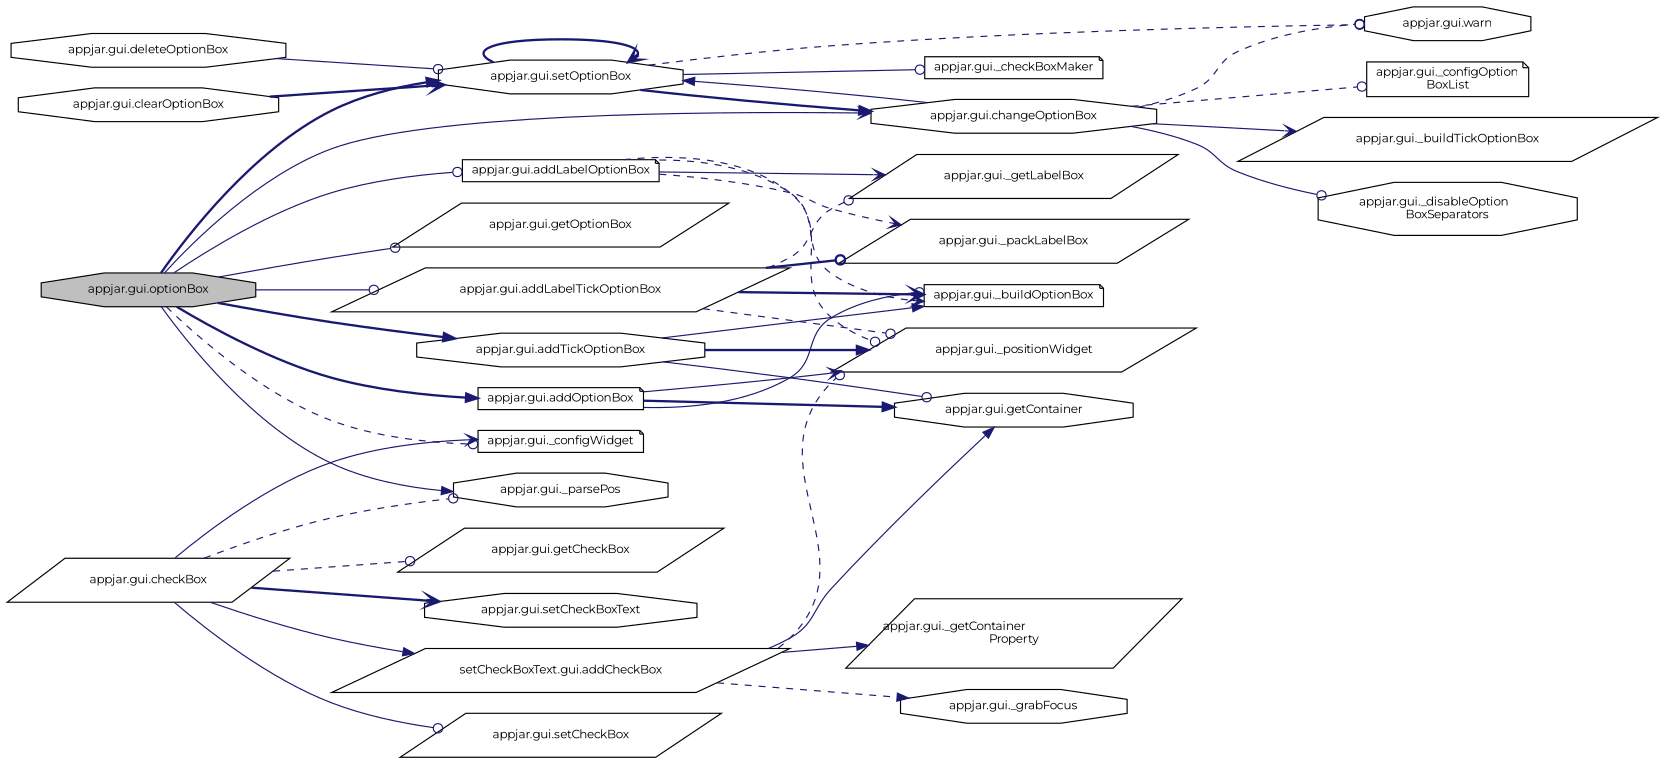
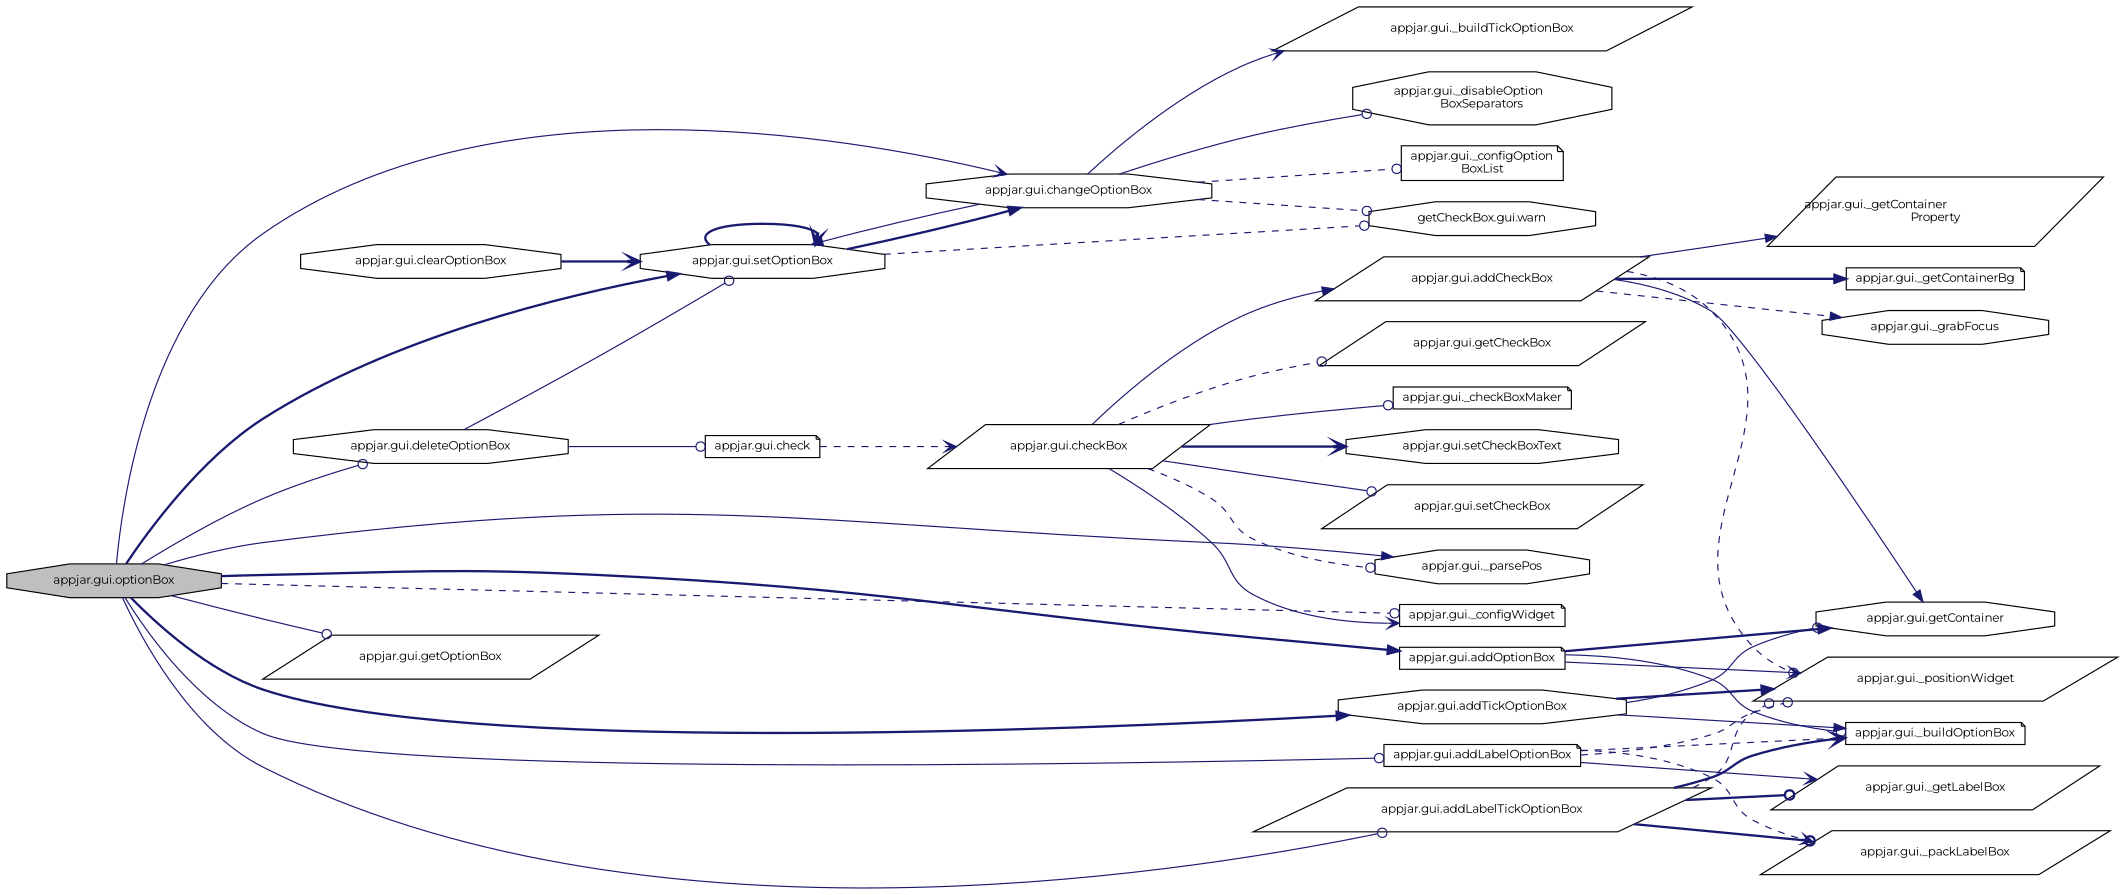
node "appjar.gui.warn": label "appjar.gui.warn" -> "getCheckBox.gui.warn"
edge "appjar.gui.setOptionBox" -> "appjar.gui._checkBoxMaker": now "appjar.gui.checkBox" -> "appjar.gui._checkBoxMaker"
edge "appjar.gui.addLabelTickOptionBox" -> "appjar.gui._getLabelBox": style dashed -> bold
node "appjar.gui._getContainerBg": added
node "appjar.gui.check": added
edge "appjar.gui.optionBox" -> "appjar.gui.deleteOptionBox": added
node "setCheckBoxText.gui.addCheckBox": label "setCheckBoxText.gui.addCheckBox" -> "appjar.gui.addCheckBox"
